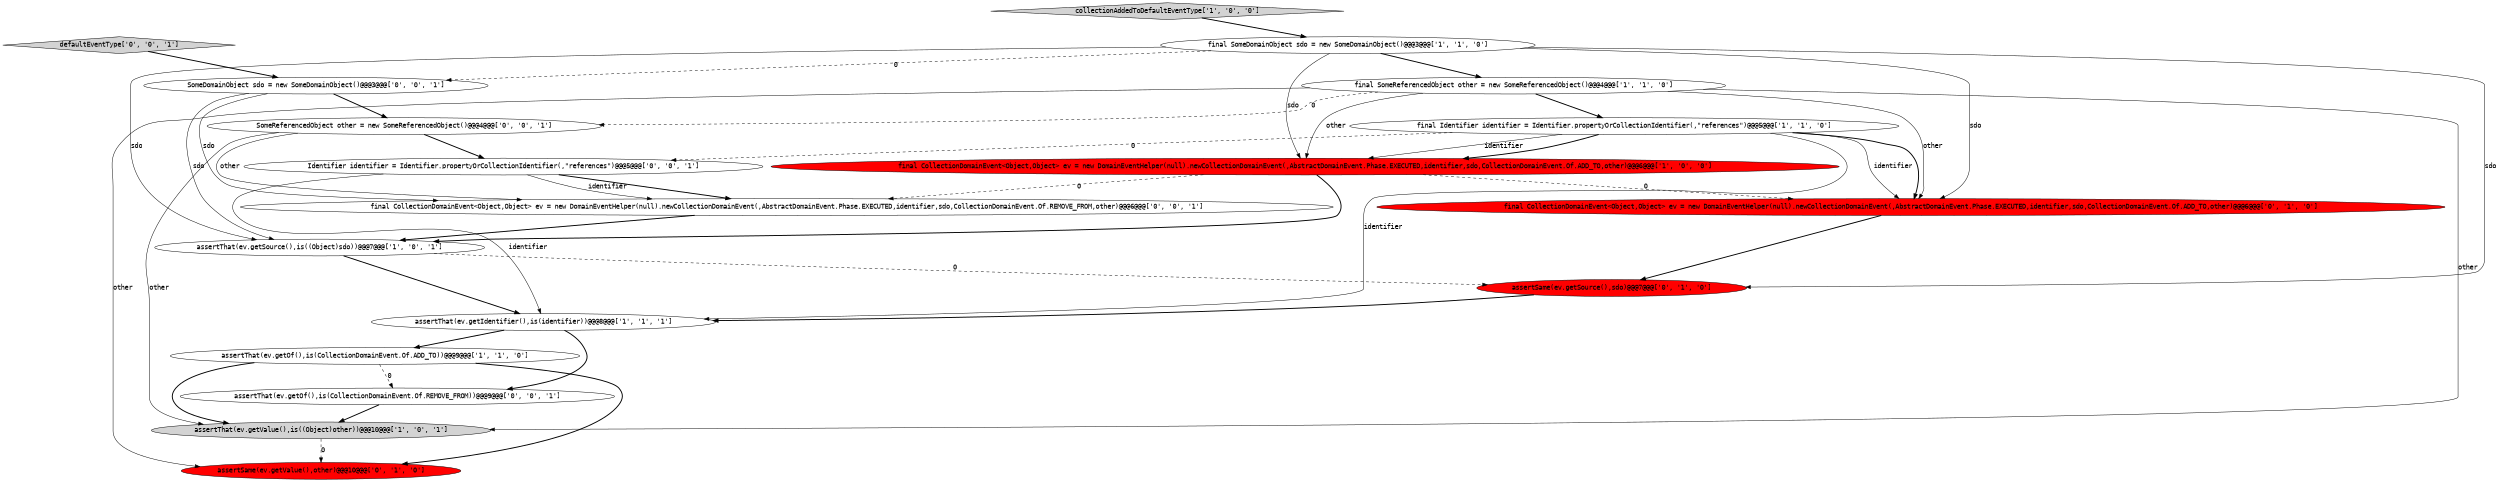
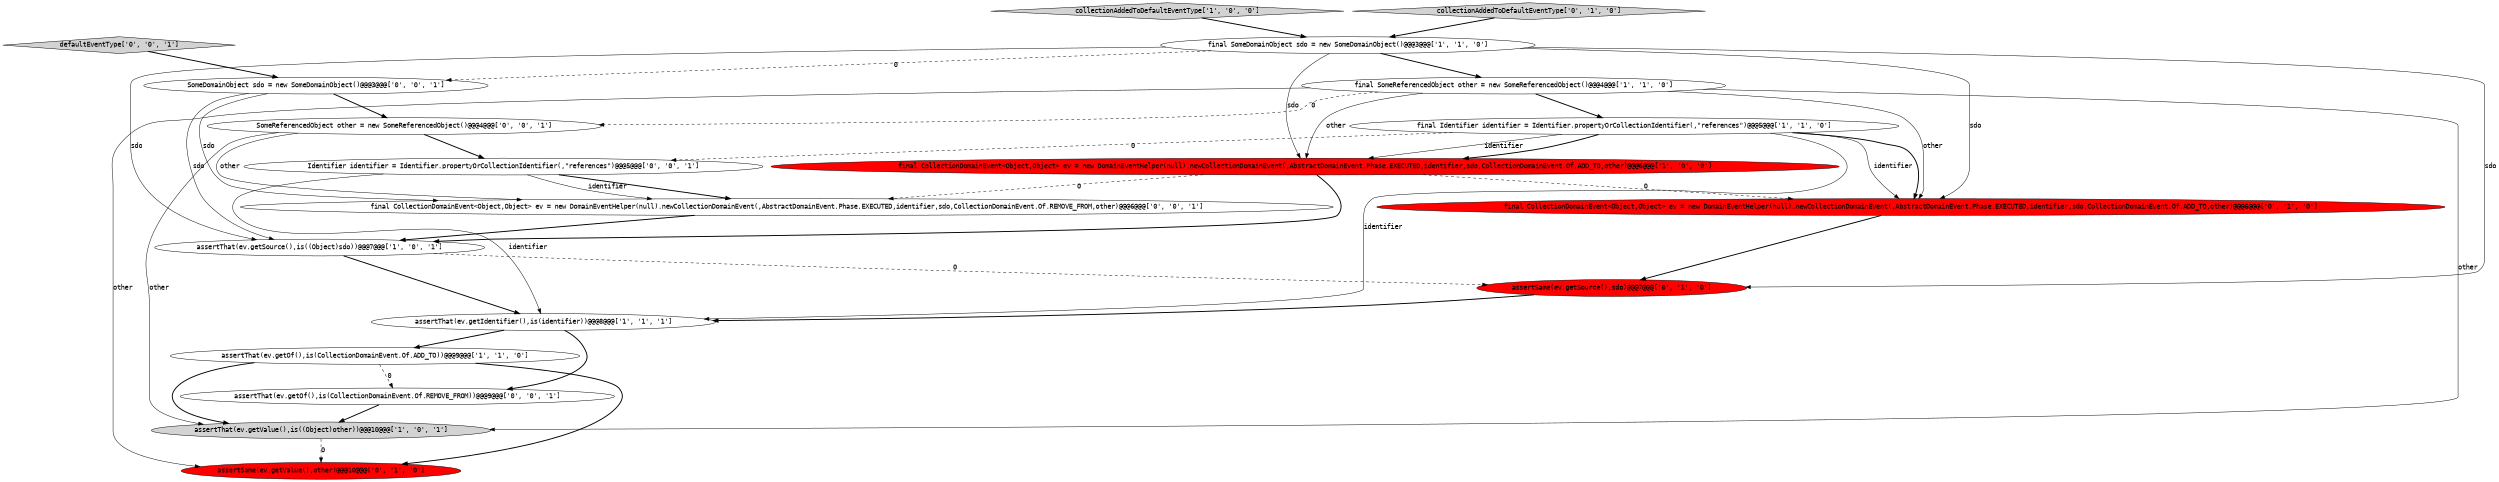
node "collectionAddedToDefaultEventType['0', '1', '0']": added
